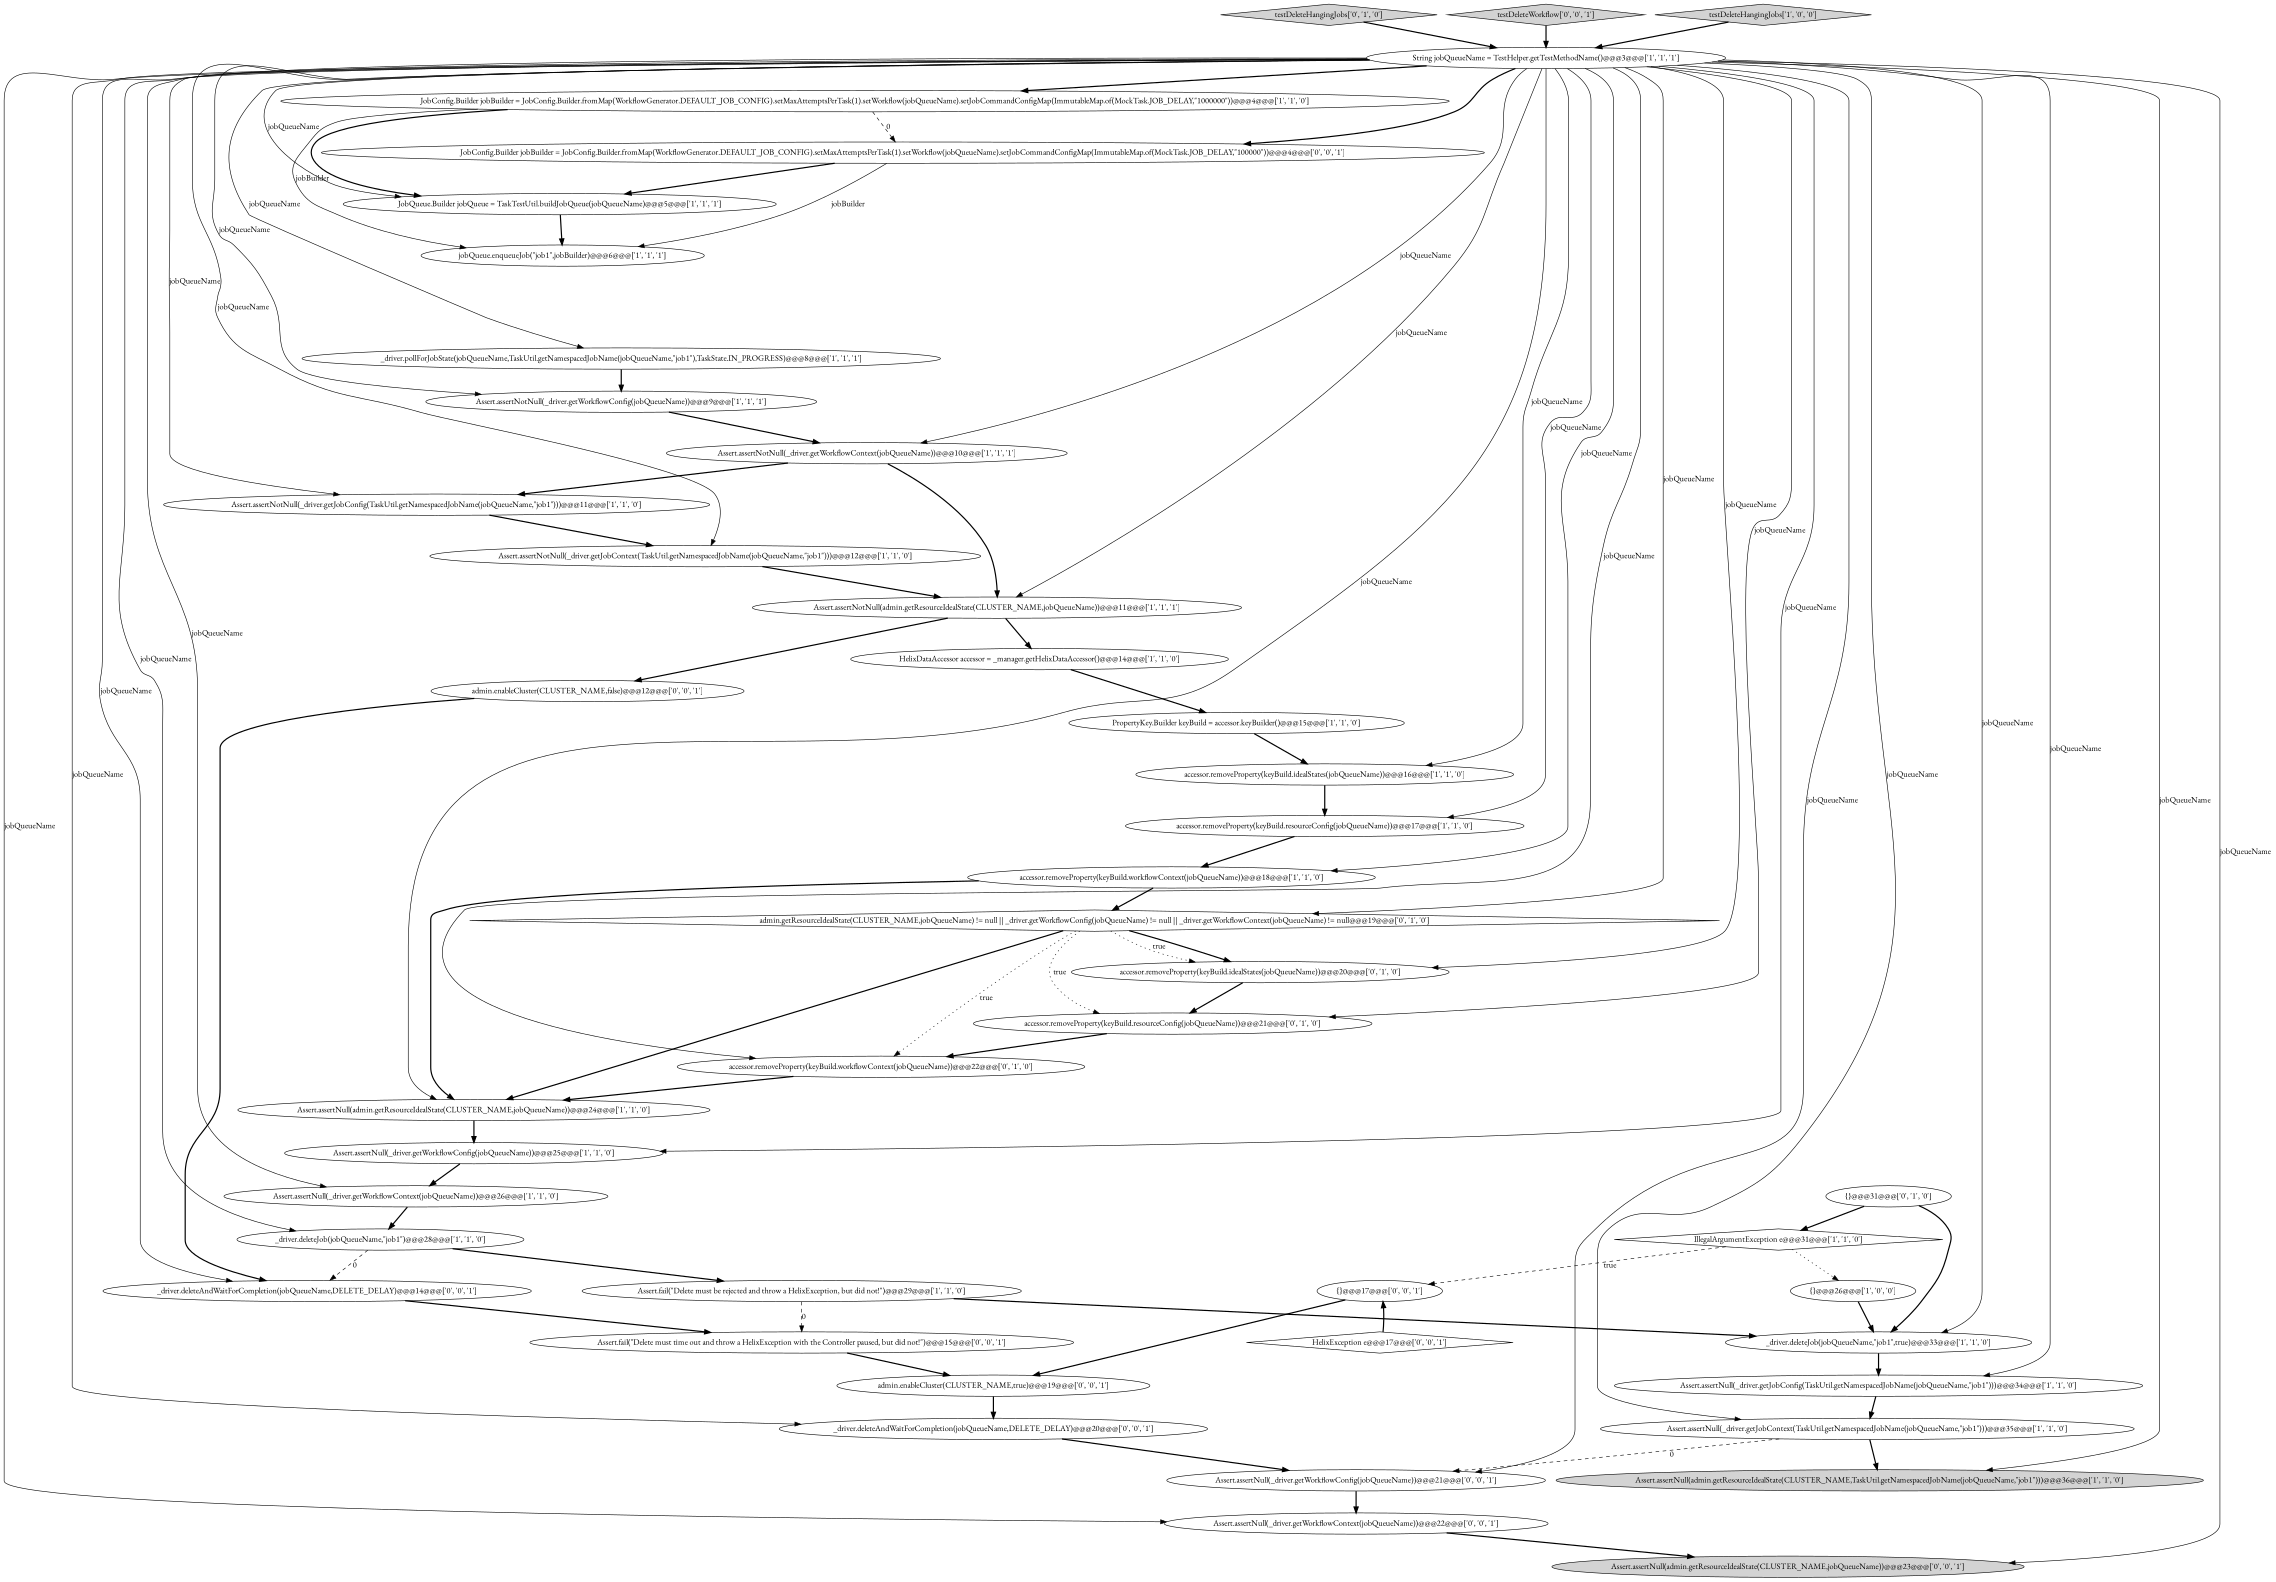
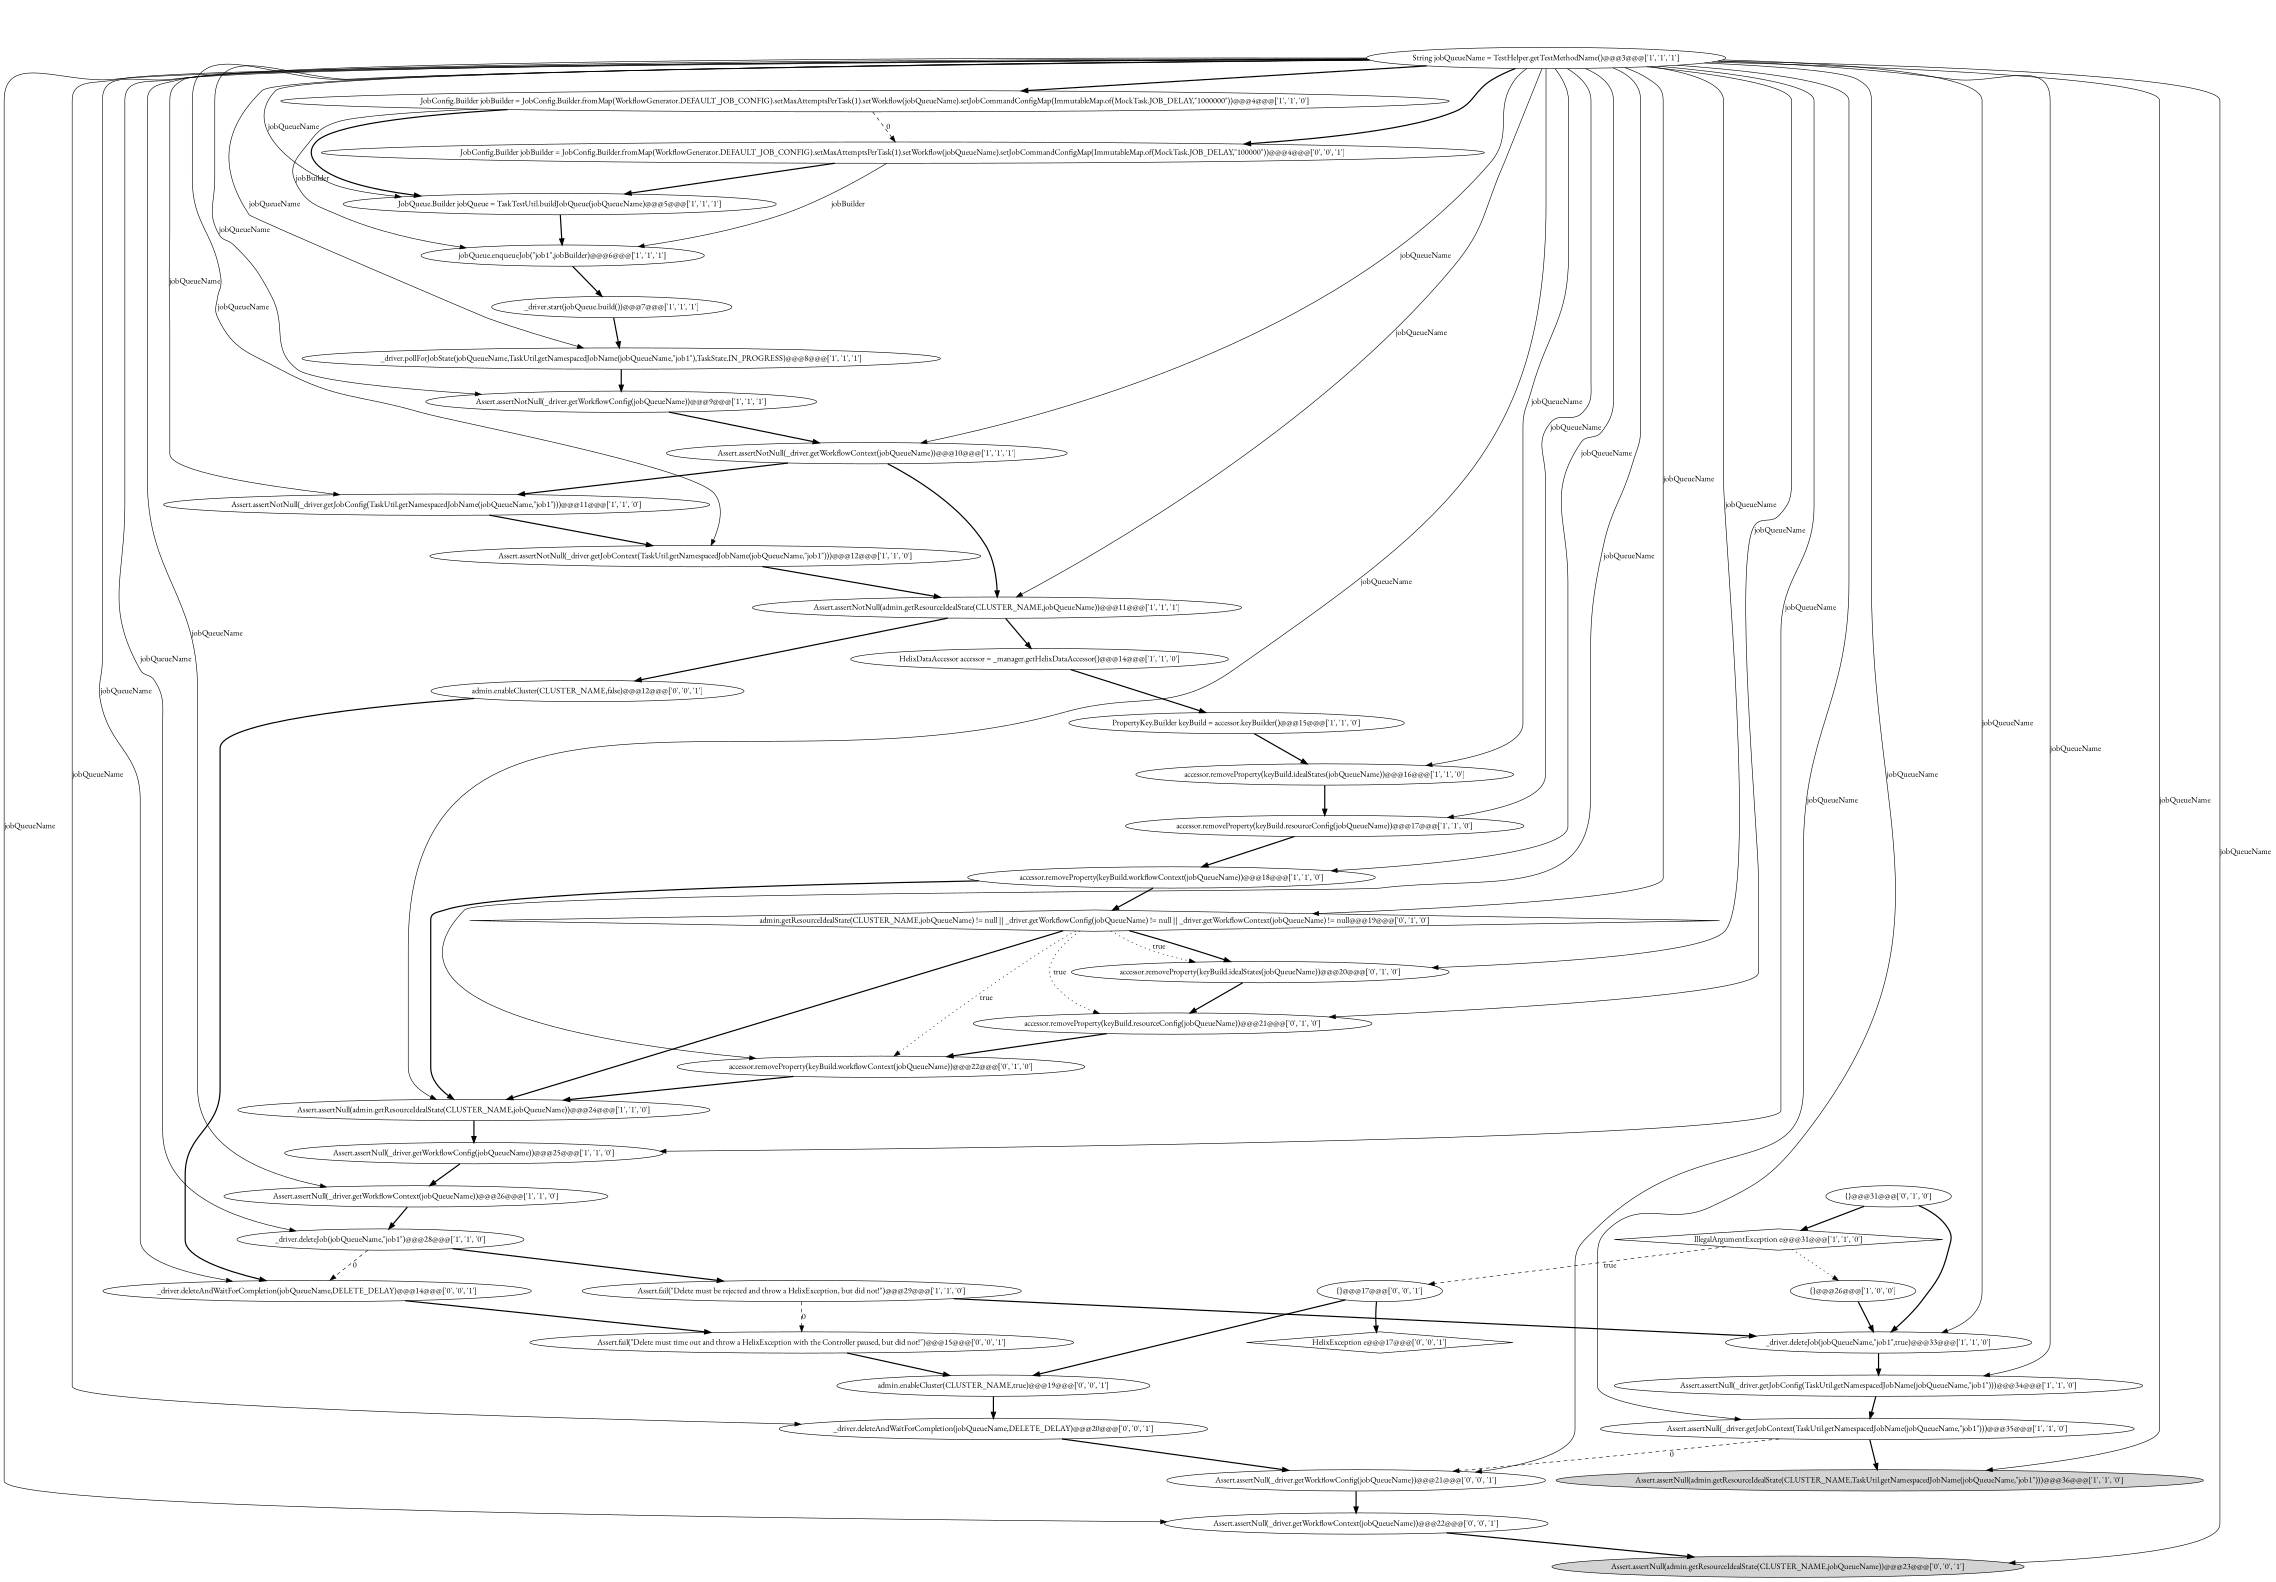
node "testDeleteHangingJobs['0', '1', '0']": removed
node "testDeleteWorkflow['0', '0', '1']": removed
node "testDeleteHangingJobs['1', '0', '0']": removed
node "_driver.start(jobQueue.build())@@@7@@@['1', '1', '1']": added
edge "HelixException e@@@17@@@['0', '0', '1']" -> "{}@@@17@@@['0', '0', '1']": reversed
